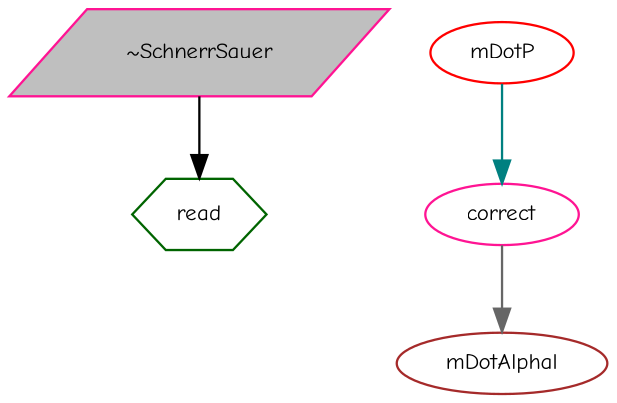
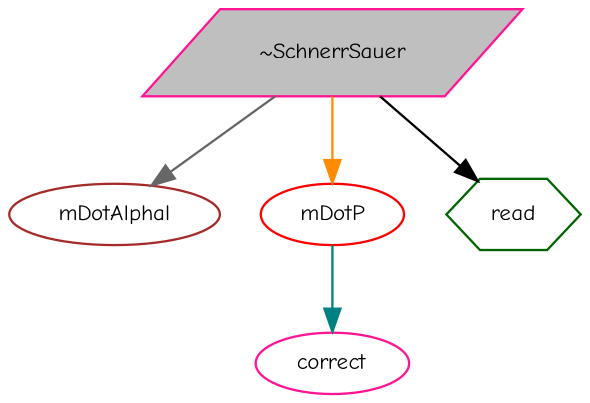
edge "~SchnerrSauer" -> "mDotP": added
edge "correct" -> "mDotAlphal": now "~SchnerrSauer" -> "mDotAlphal"
